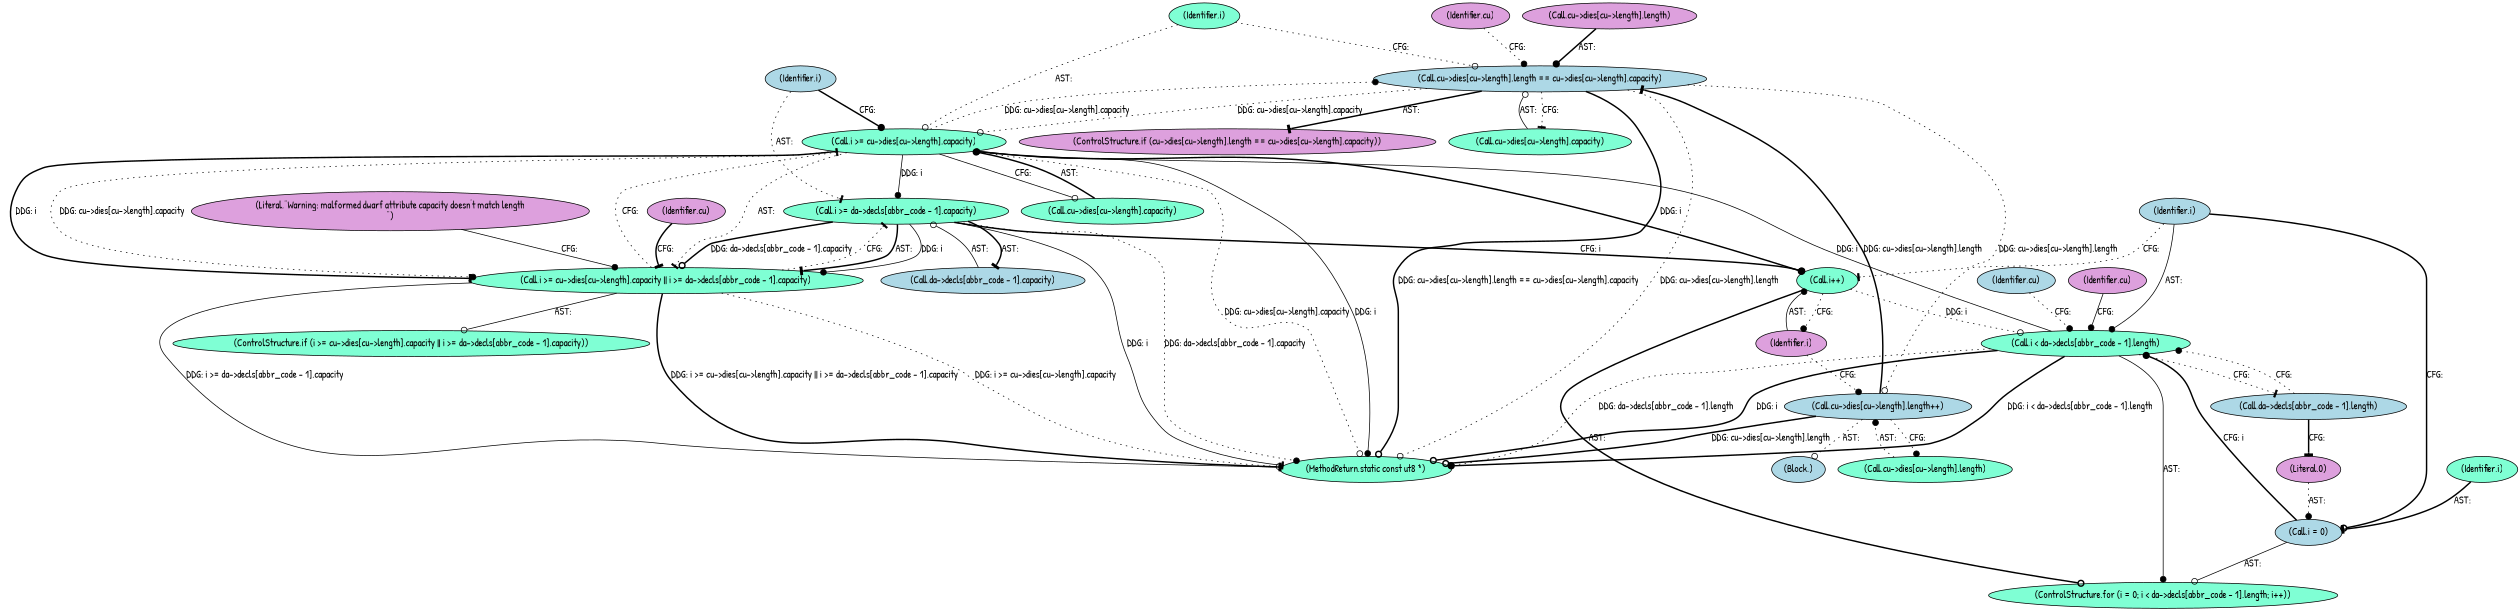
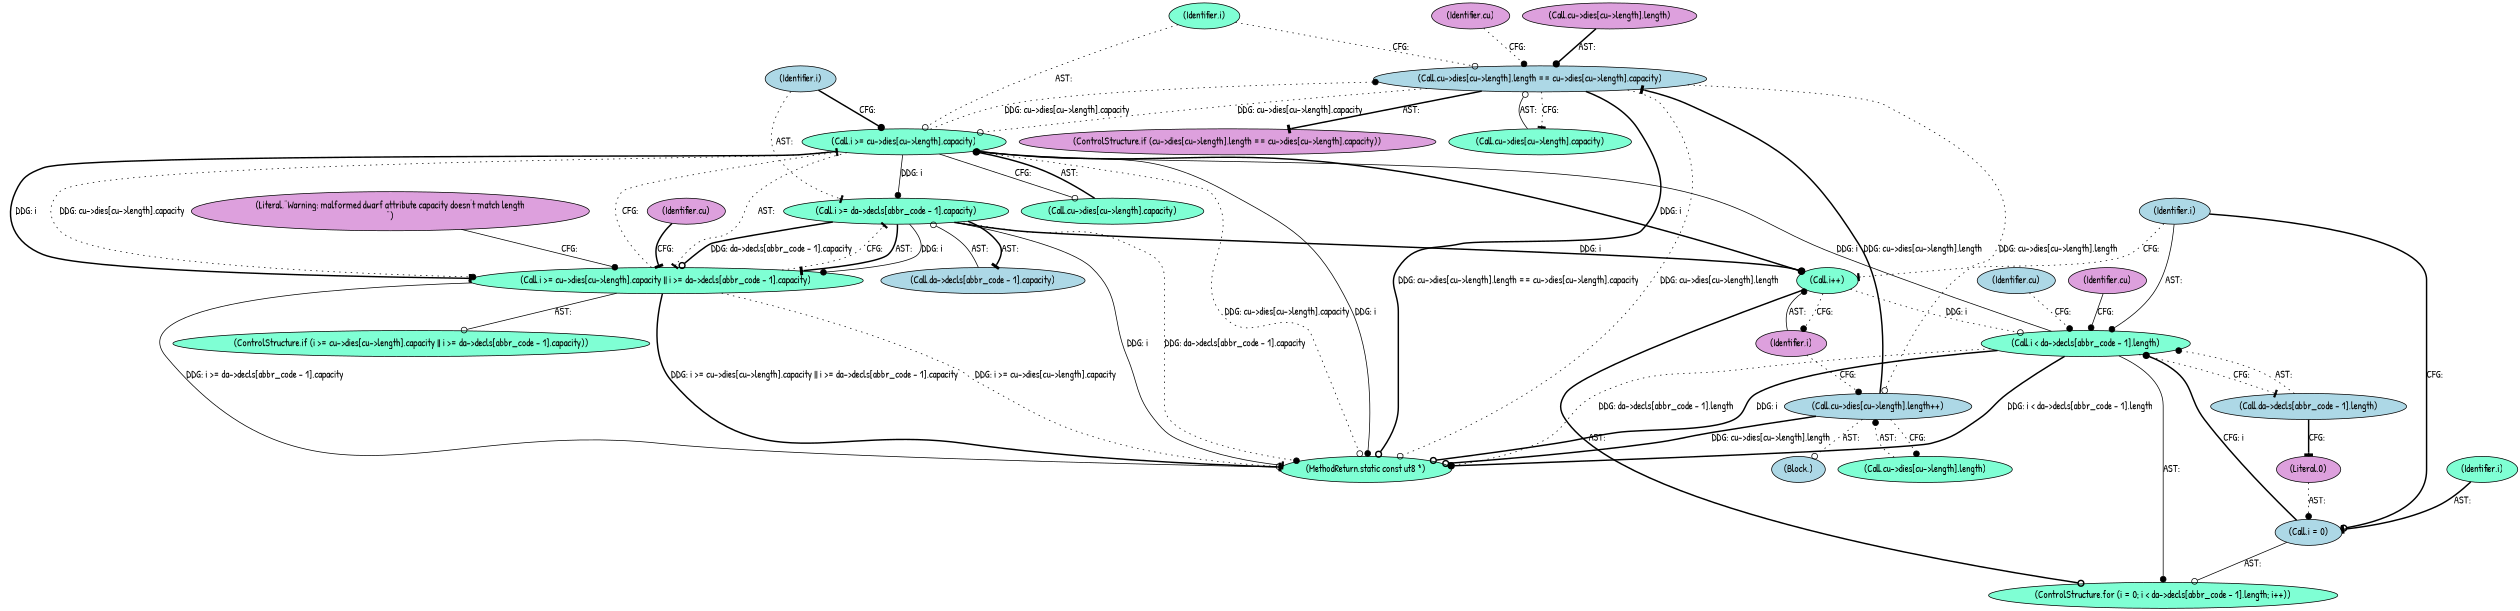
edge "(Call,i >= da->decls[abbr_code - 1].capacity)" -> "(Call,i++)": label "CFG: i" -> "DDG: i"
edge "(Call,da->decls[abbr_code - 1].length)" -> "(Call,i < da->decls[abbr_code - 1].length)": label "CFG: " -> "AST: "
